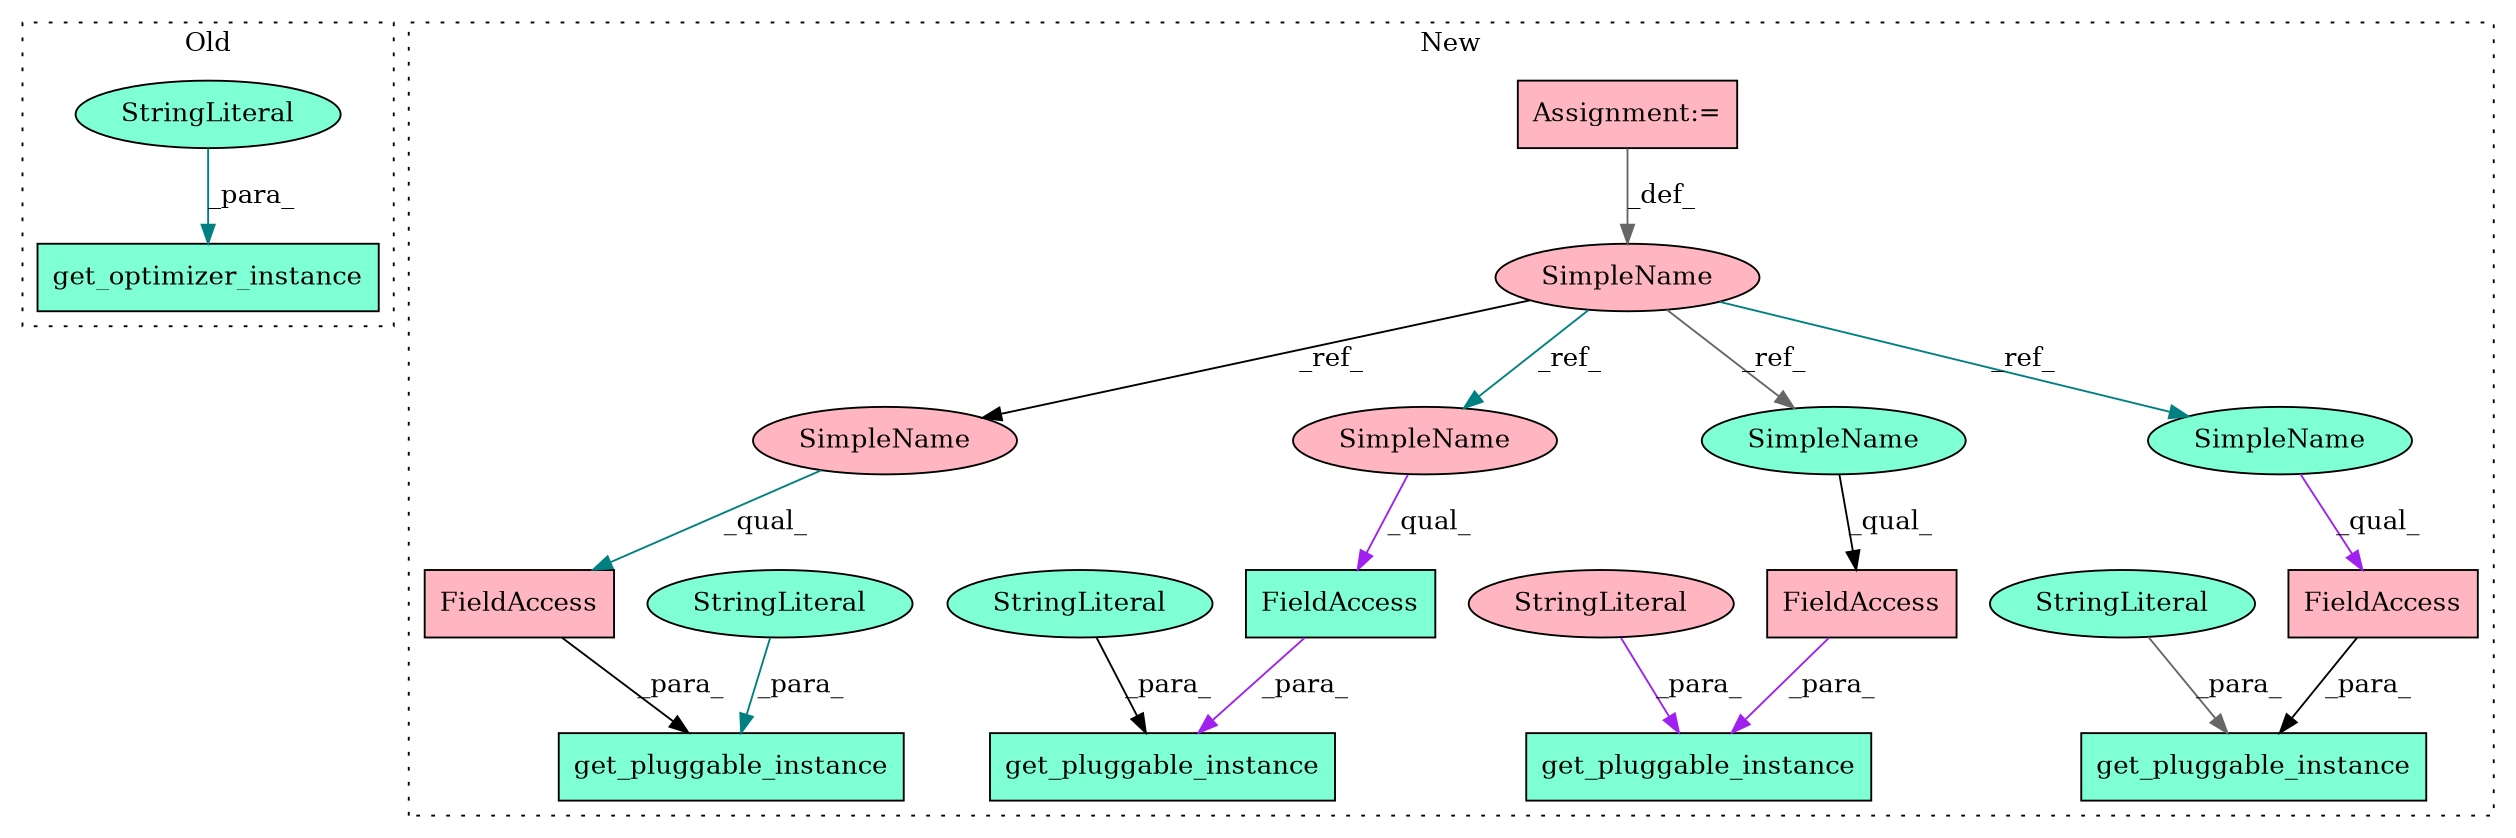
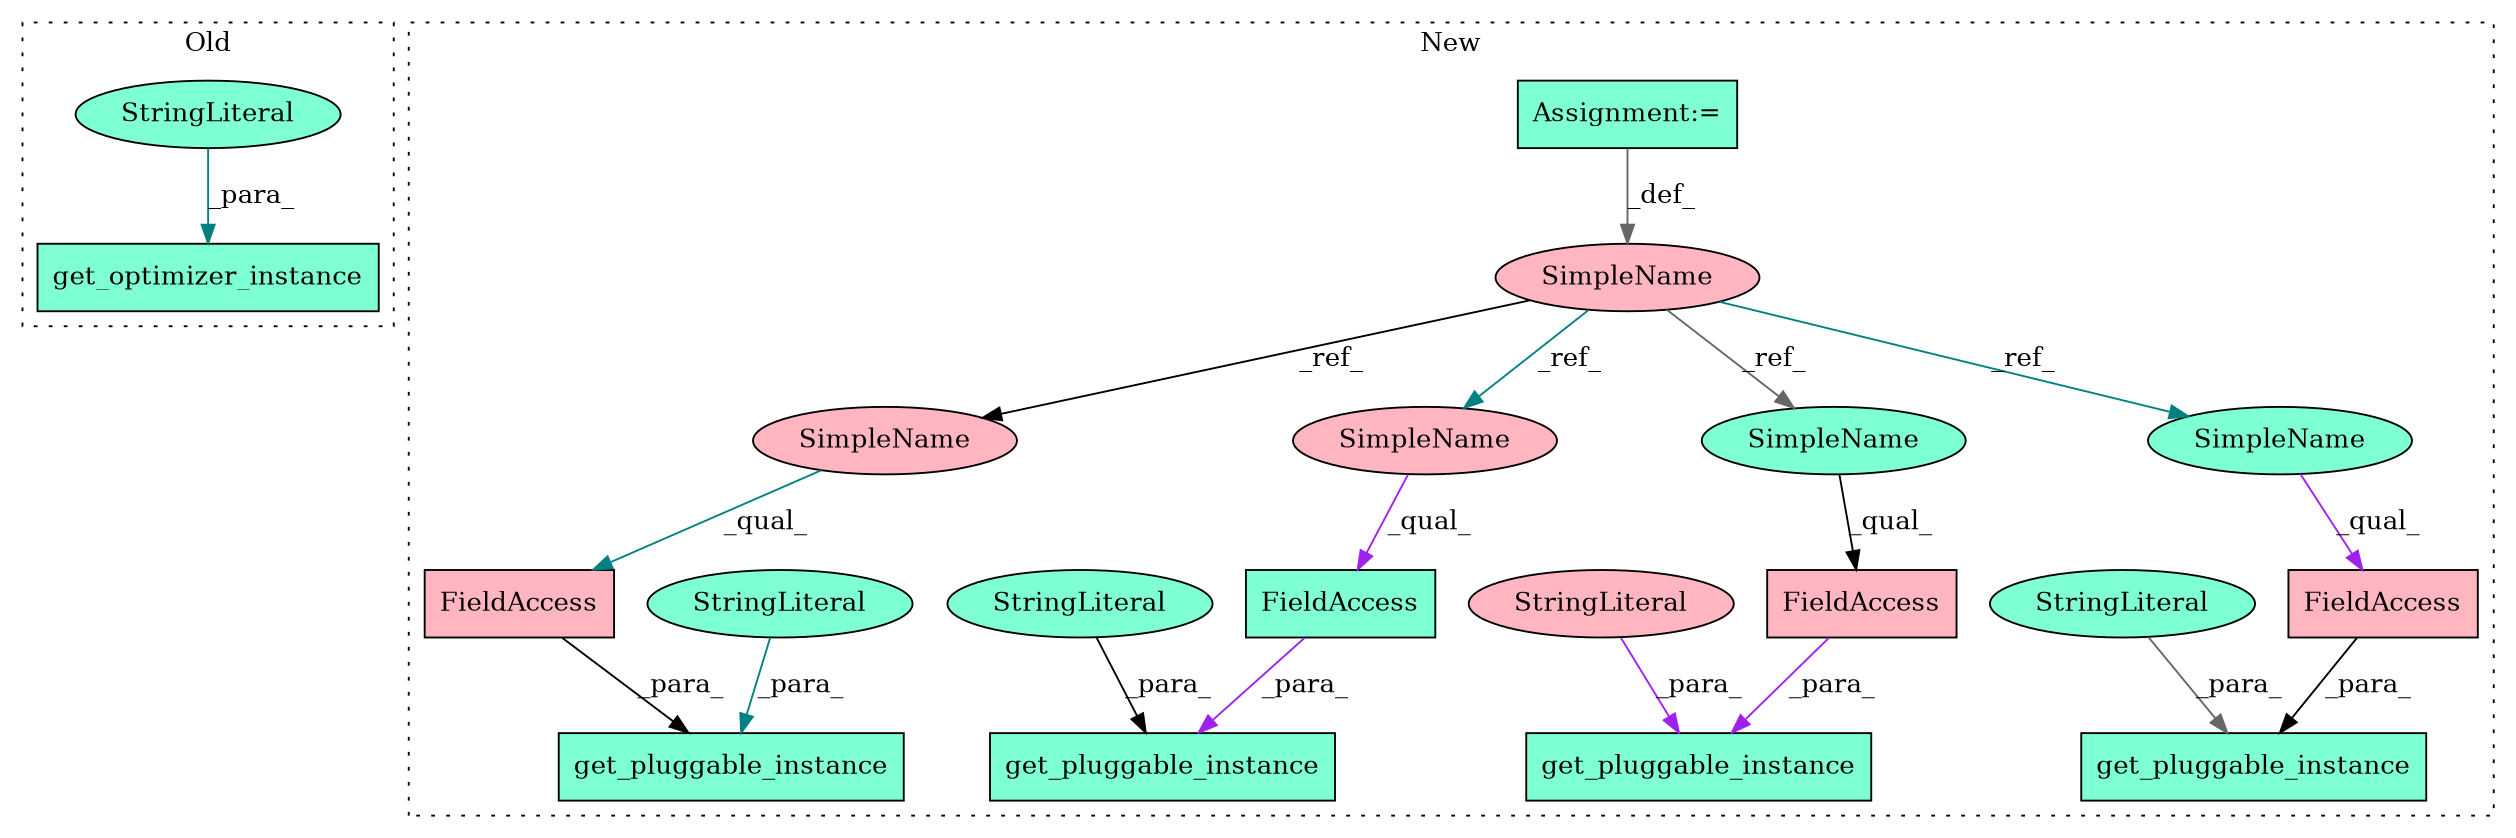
node "Assignment:=": fillcolor lightpink -> aquamarine
